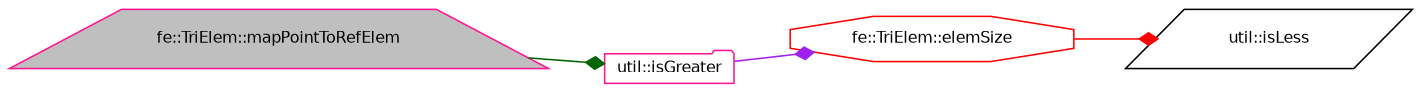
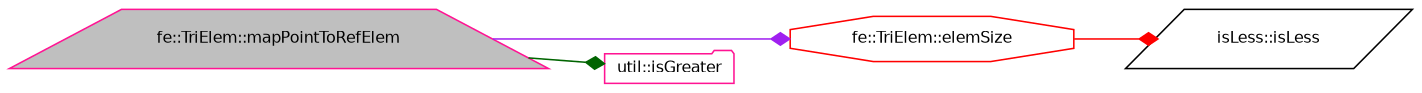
node "util::isLess": label "util::isLess" -> "isLess::isLess"
edge "util::isGreater" -> "fe::TriElem::elemSize": now "fe::TriElem::mapPointToRefElem" -> "fe::TriElem::elemSize"
